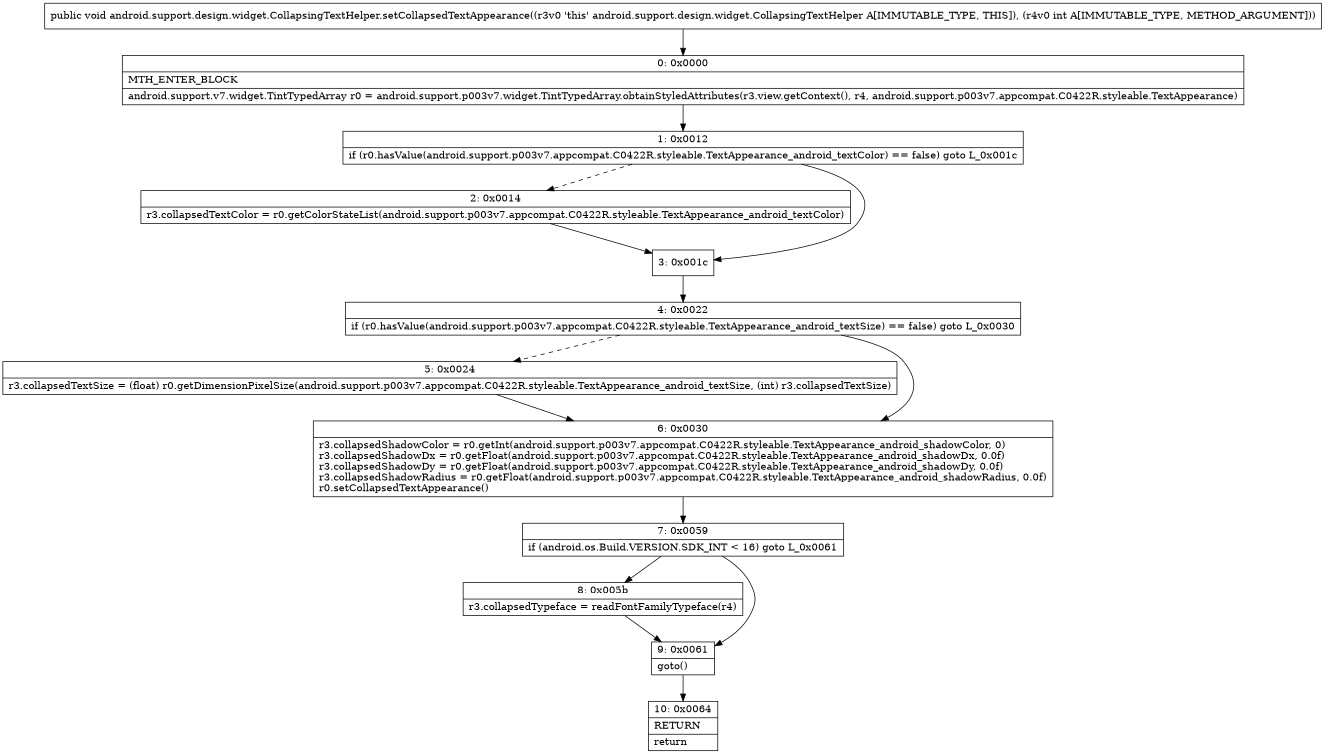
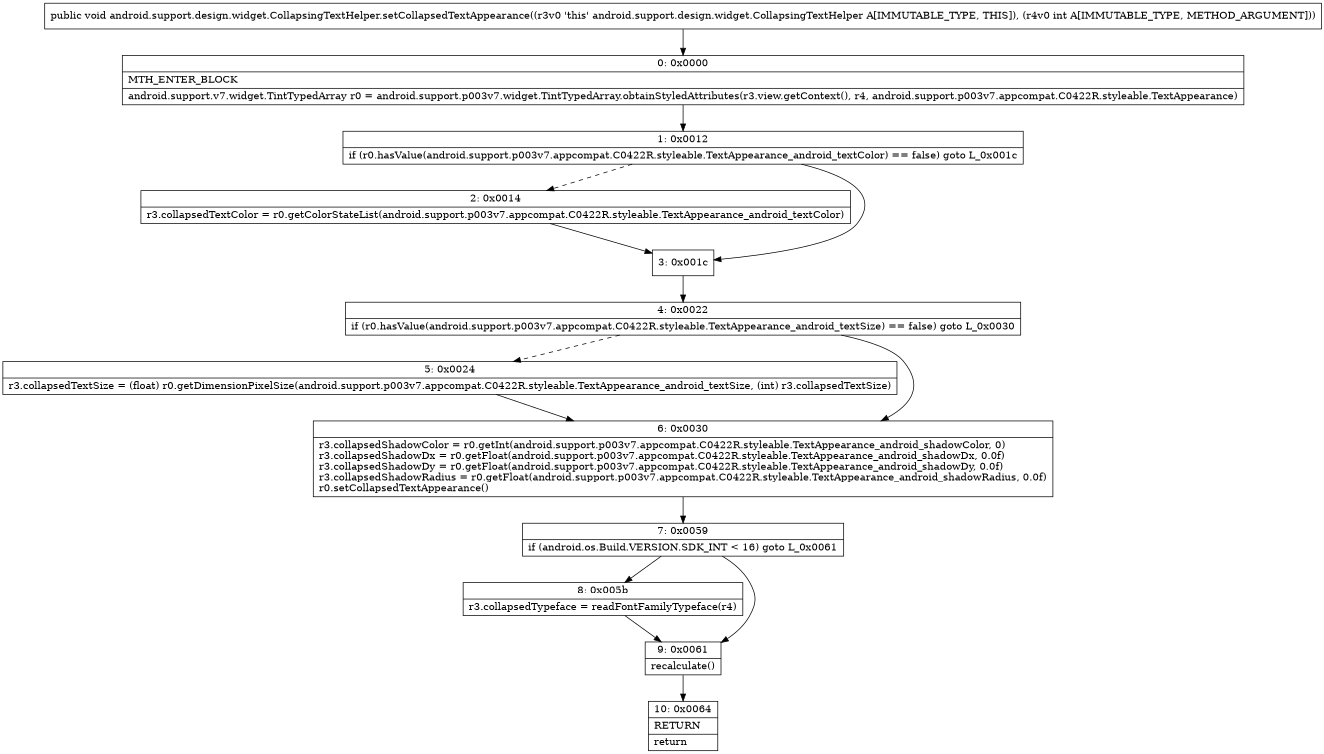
node "9: 0x0061": text "goto()" -> "recalculate()"
